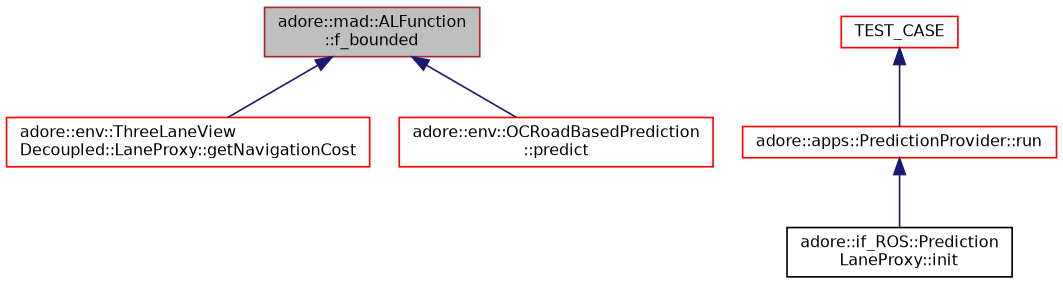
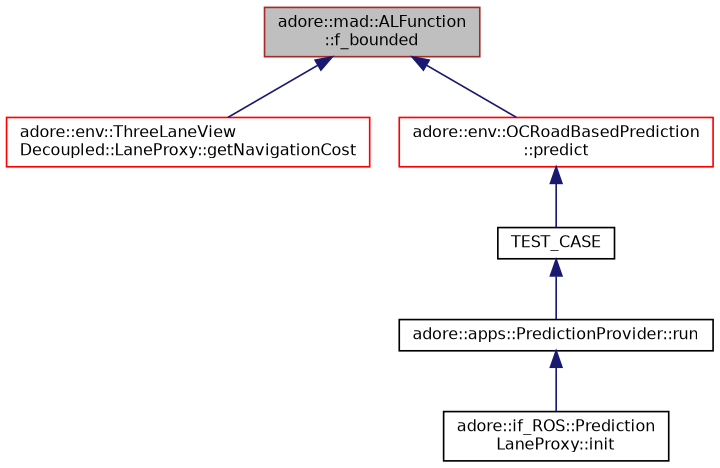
node "TEST_CASE": color red -> black
node "adore::apps::PredictionProvider::run": color red -> black
edge "TEST_CASE" -> "adore::env::OCRoadBasedPrediction ::predict": added
